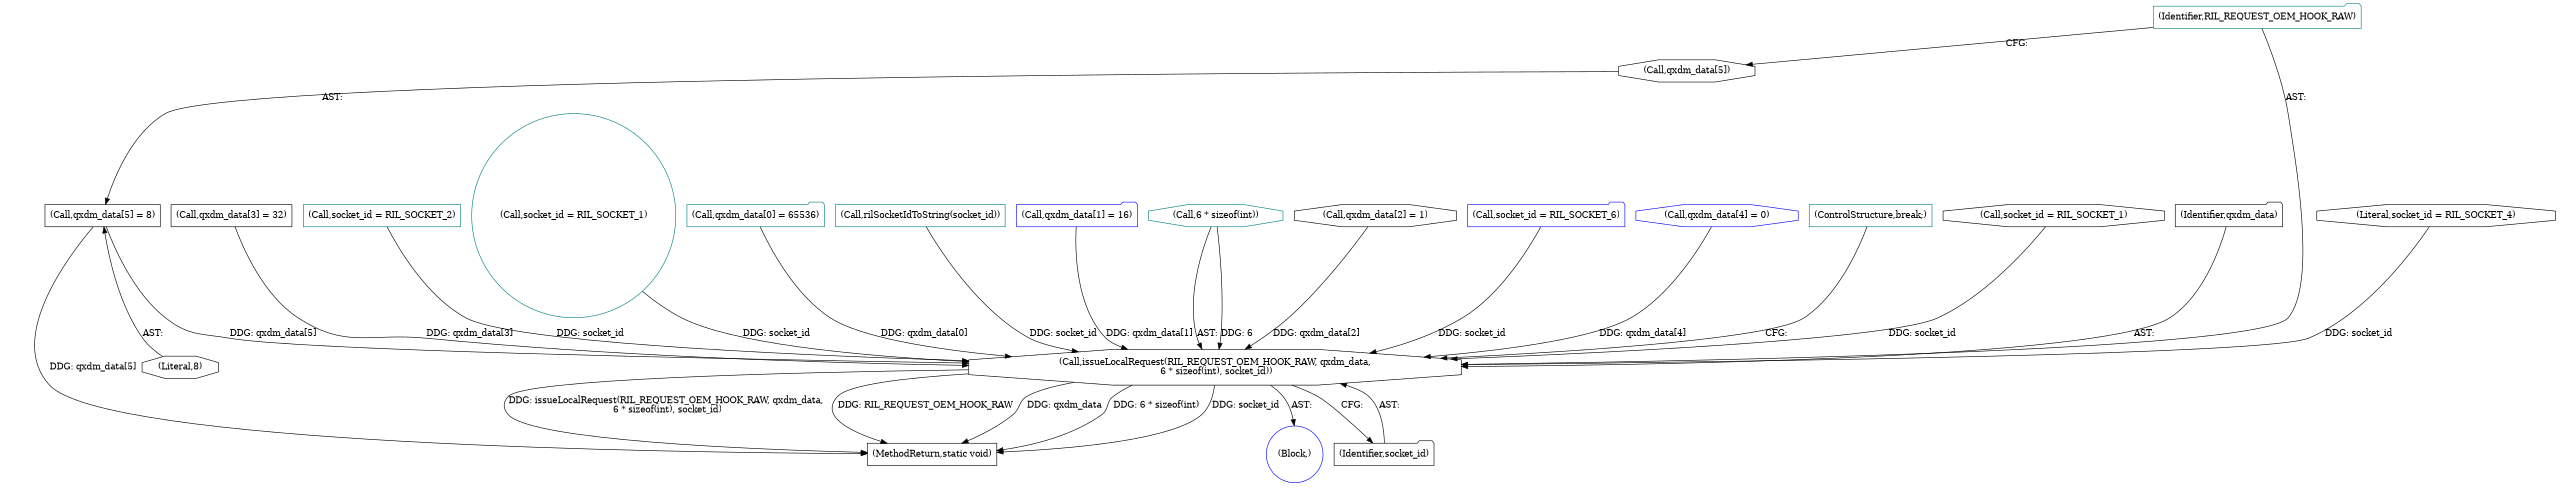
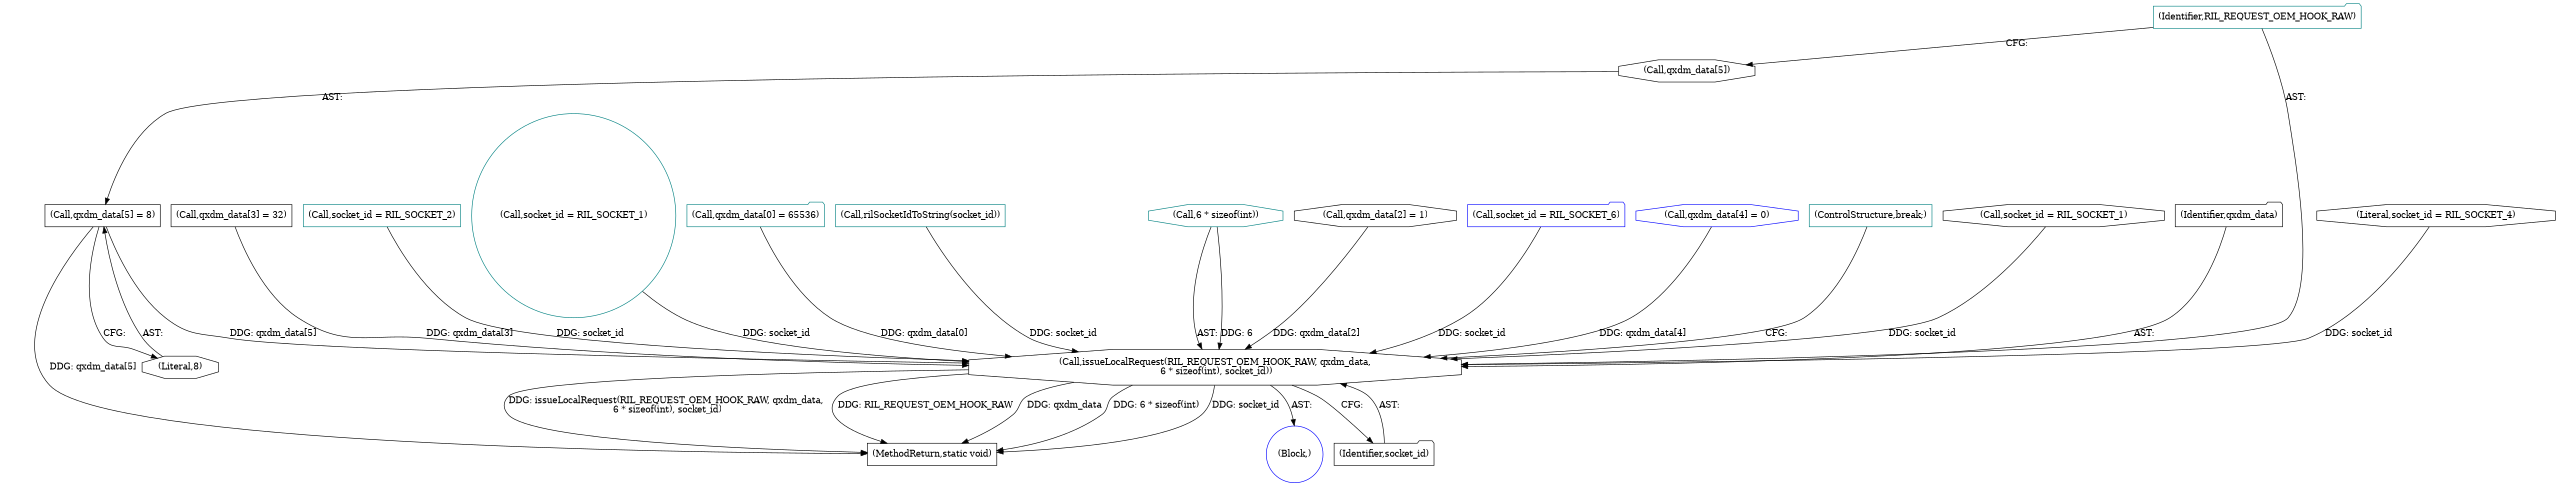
node "(Call,qxdm_data[1] = 16)": removed
edge "(Call,qxdm_data[5] = 8)" -> "(Literal,8)": added, label "CFG:"
